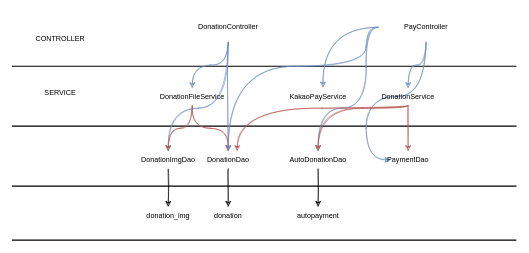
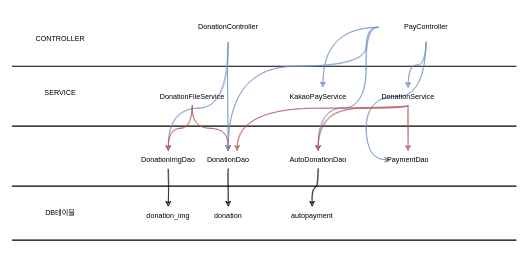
edge "DonationController" -> "DonationFileService": removed
node "DB테이블": added
node "autopayment": moved (318, 216) -> (312, 216)
